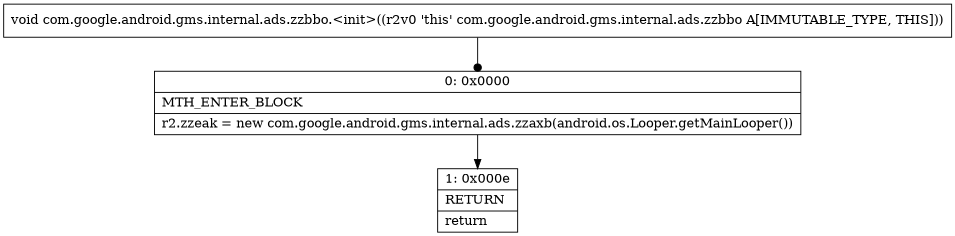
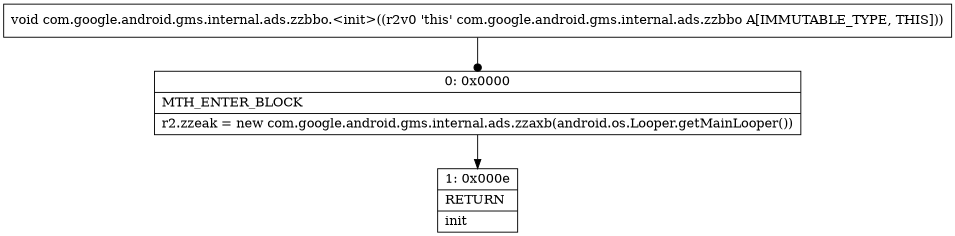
node "1: 0x000e": text "return" -> "init"
